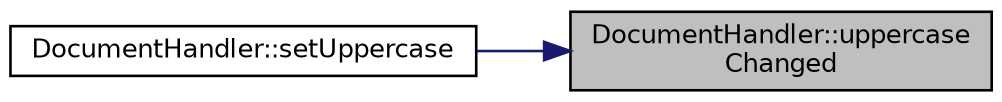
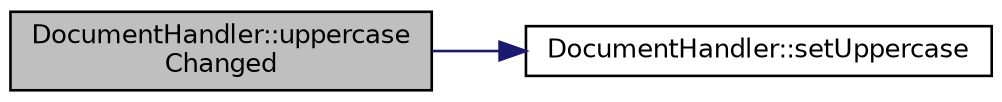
edge "DocumentHandler::setUppercase" -> "DocumentHandler::uppercase Changed": reversed
